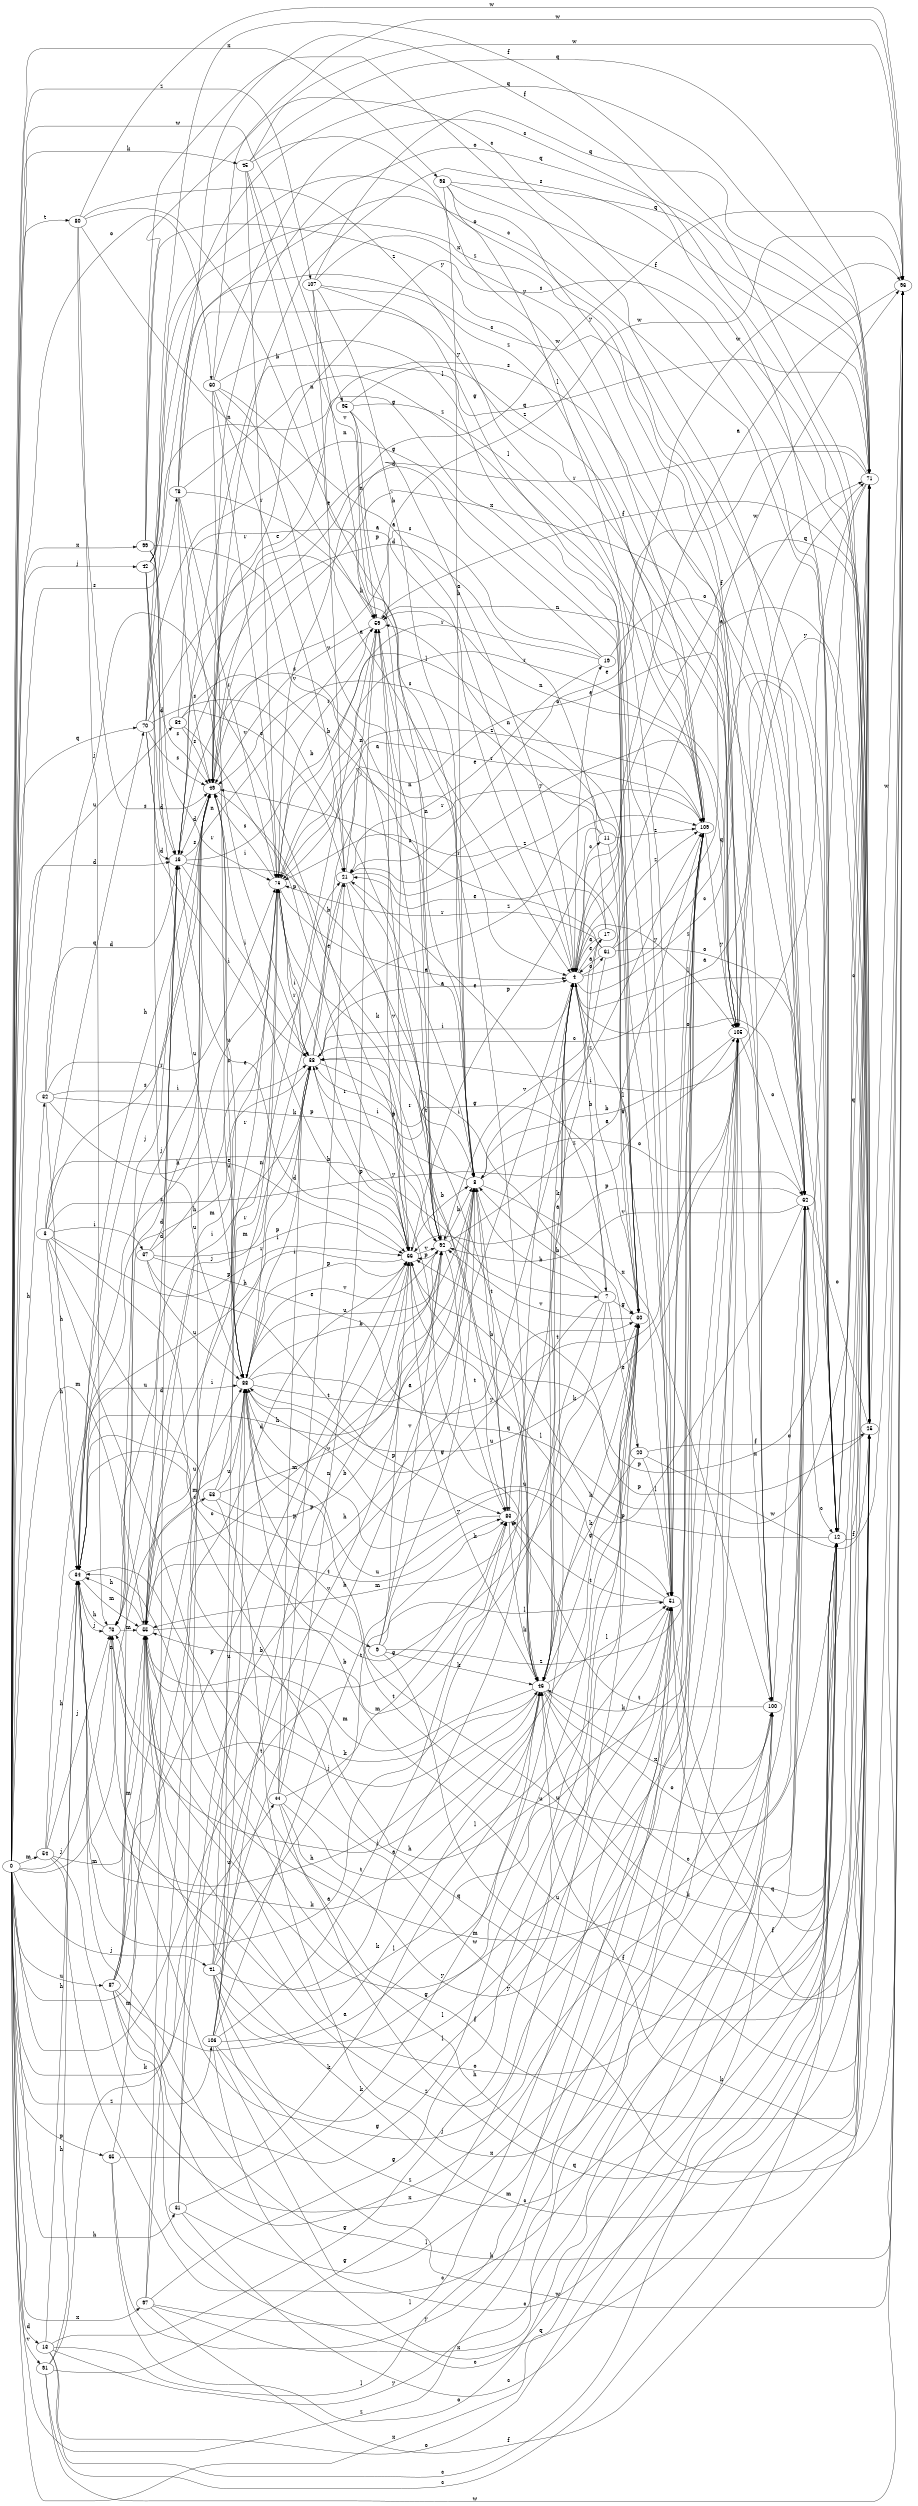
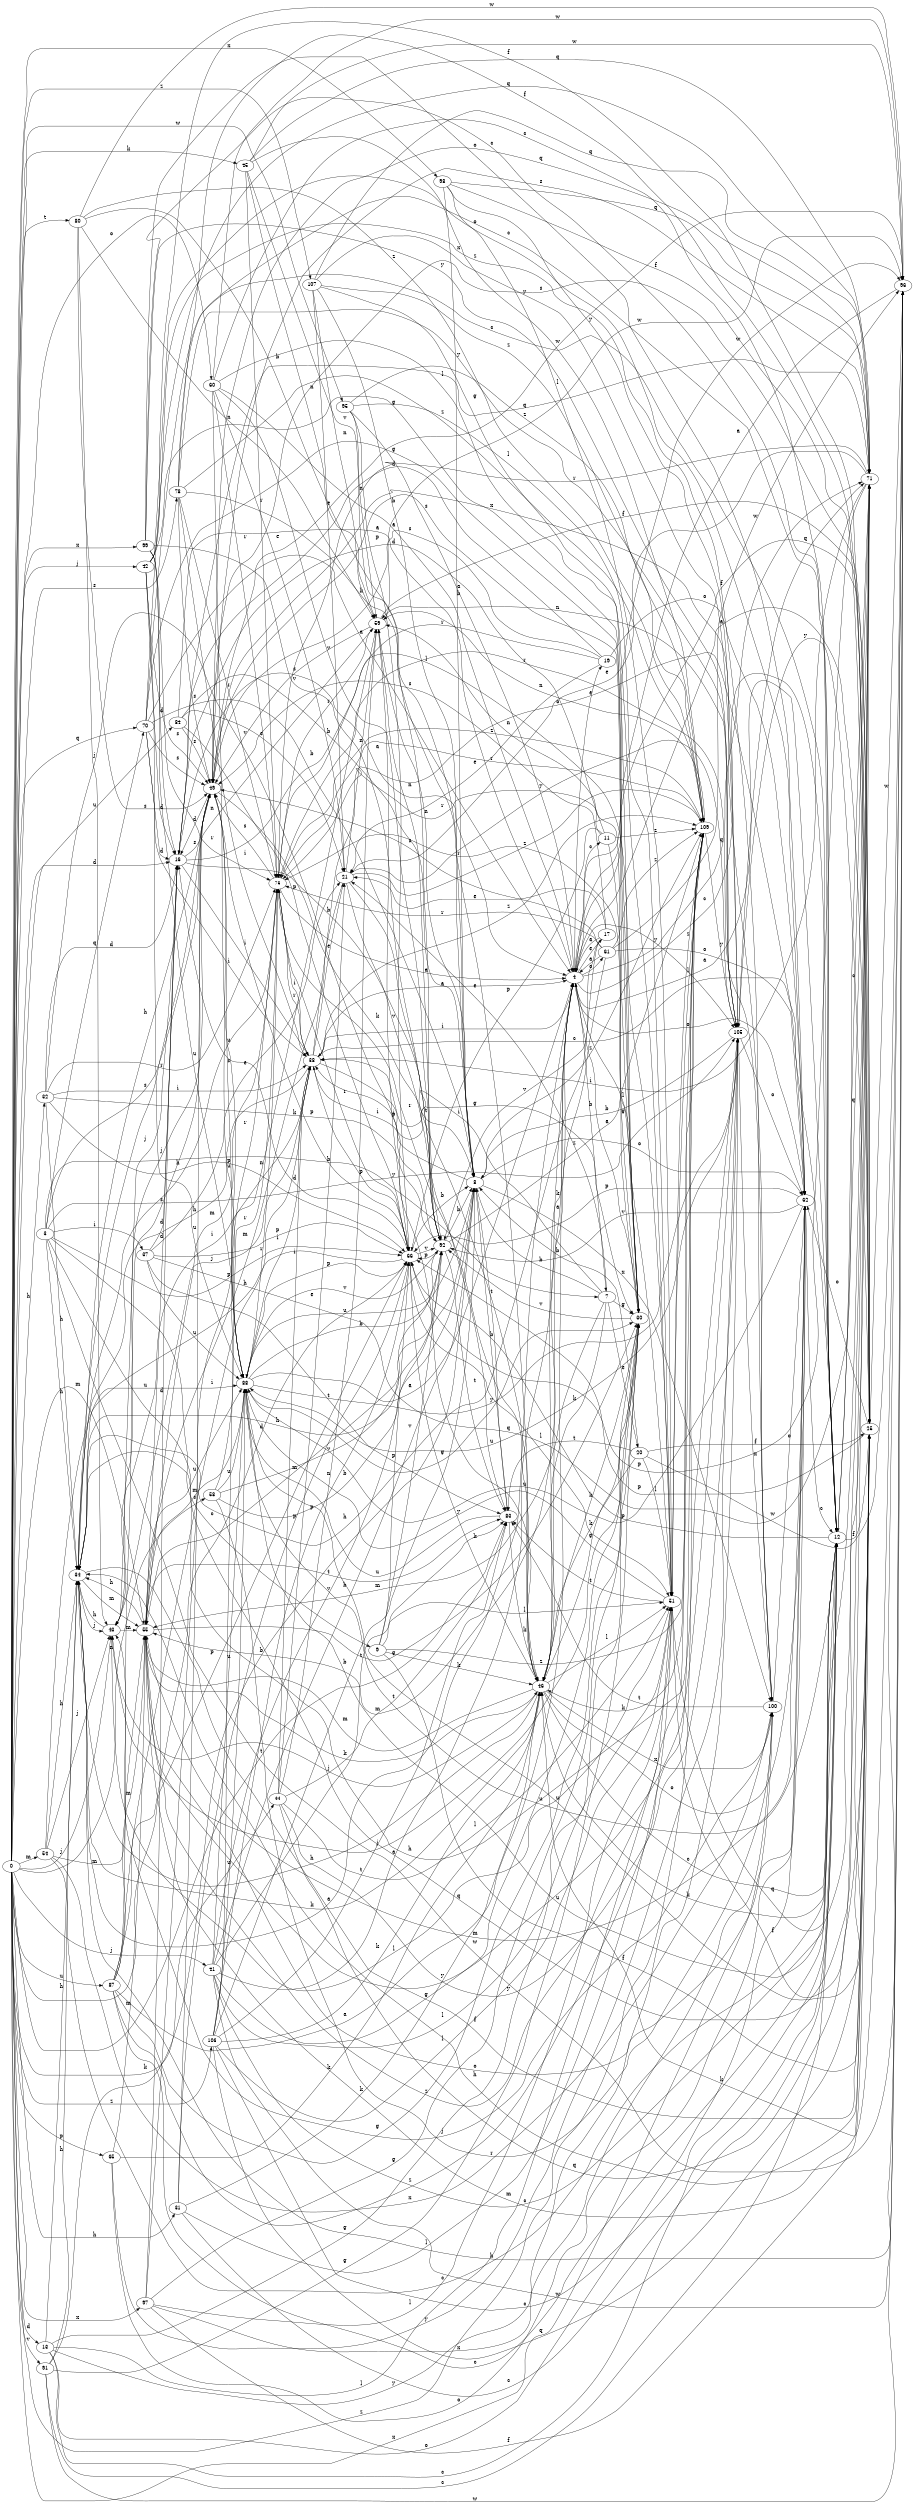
edge "62" -> "49": now "30" -> "49"
edge "32" -> "66": label "e" -> "p"
edge "7" -> "83": now "20" -> "83"
node "73": label "73" -> "43"
edge "58" -> "100": label "x" -> "r"
